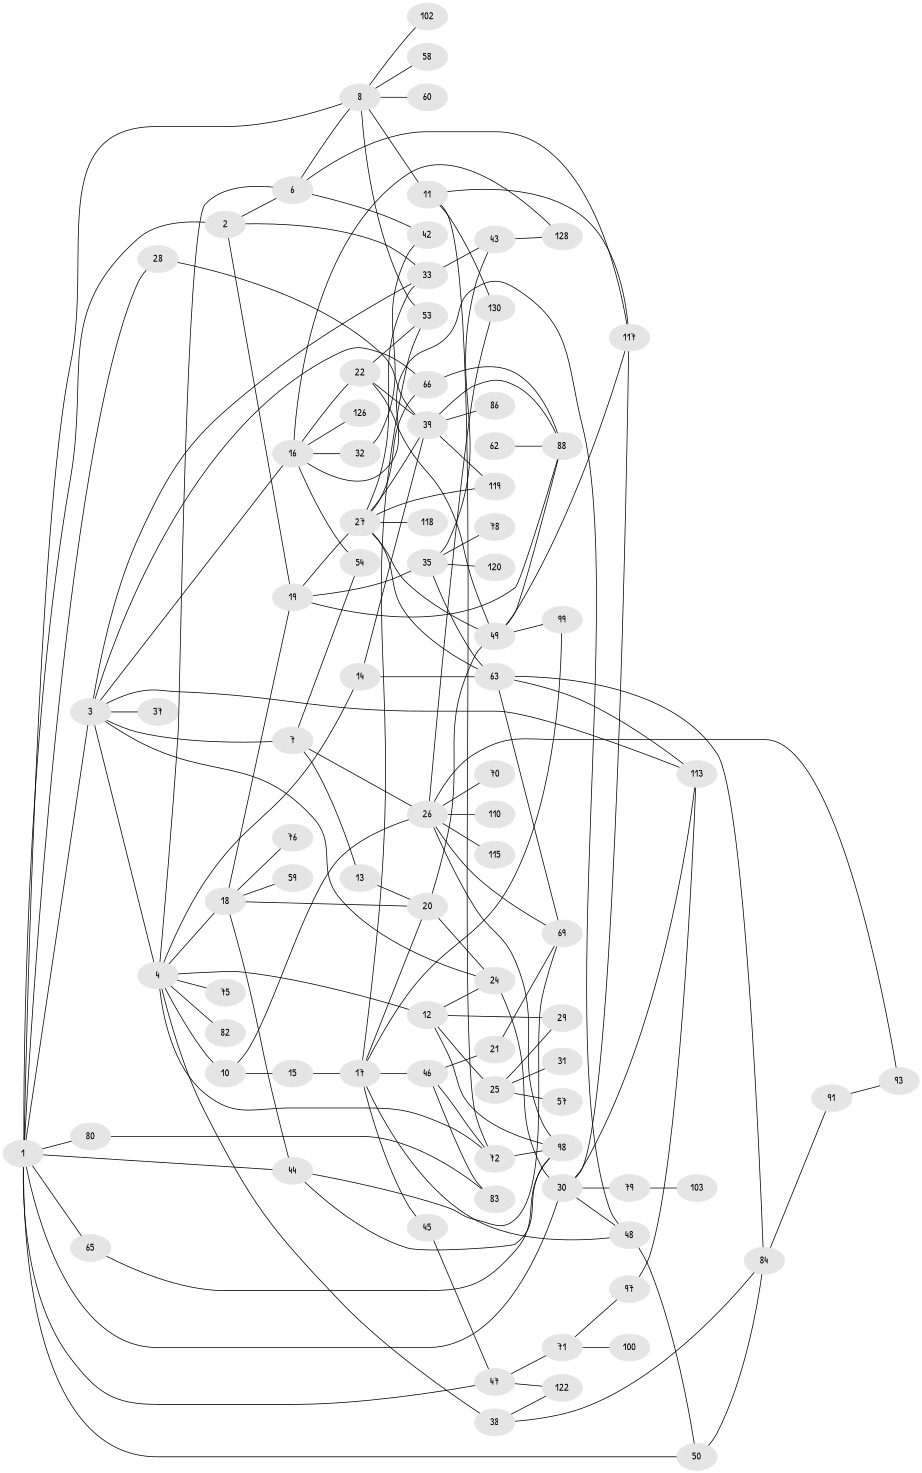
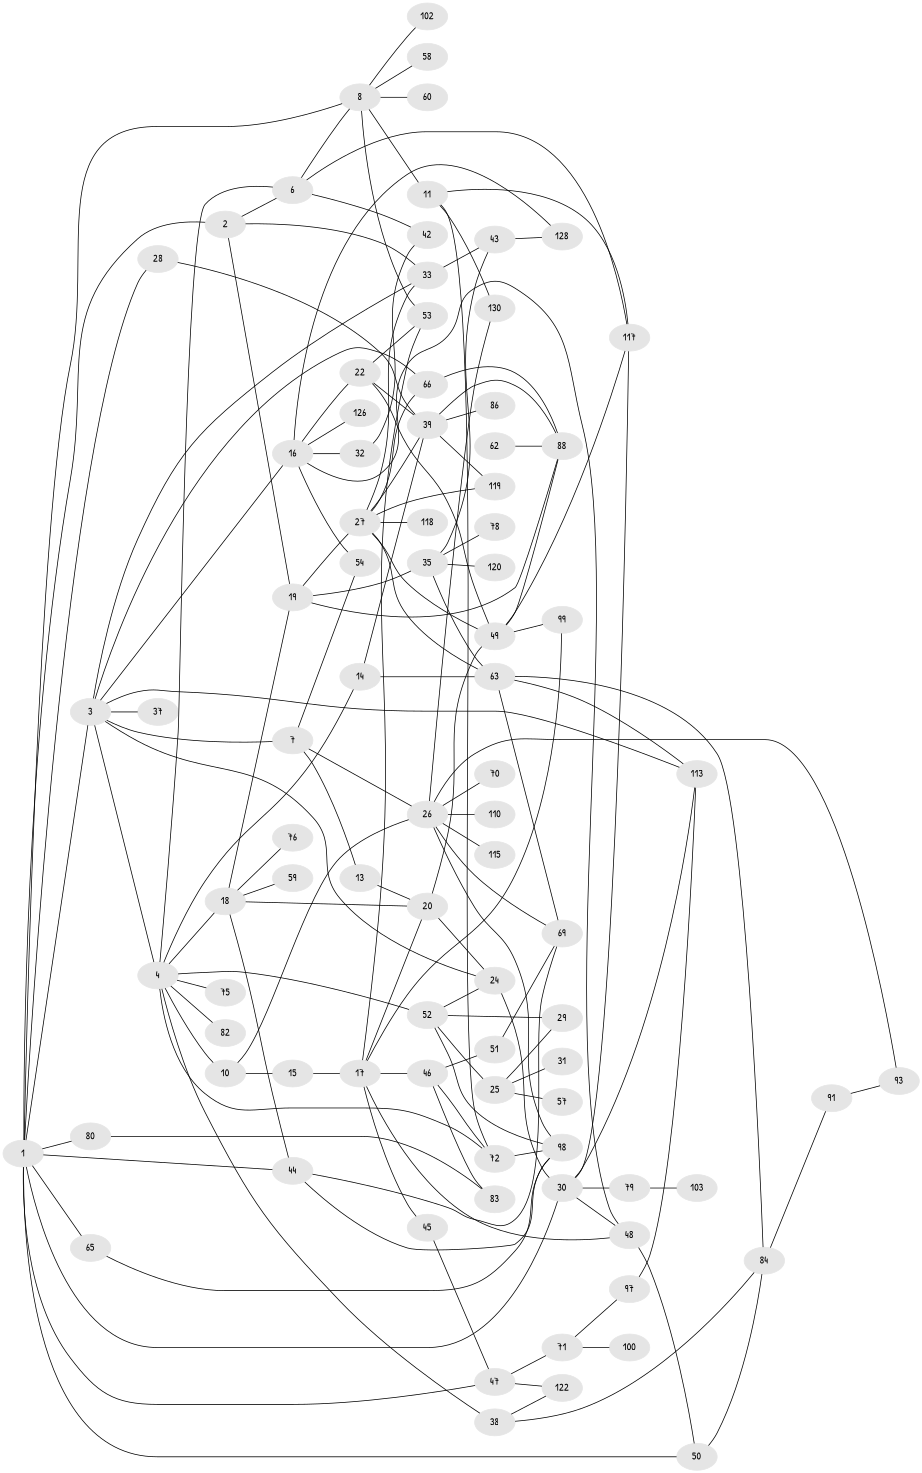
node "12": label "12" -> "52"
node "21": label "21" -> "51"
